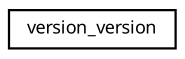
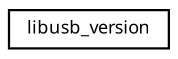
node "version_version": label "version_version" -> "libusb_version"
